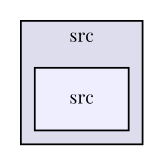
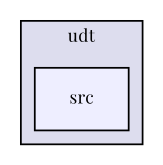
cluster "src": label "src" -> "udt"
